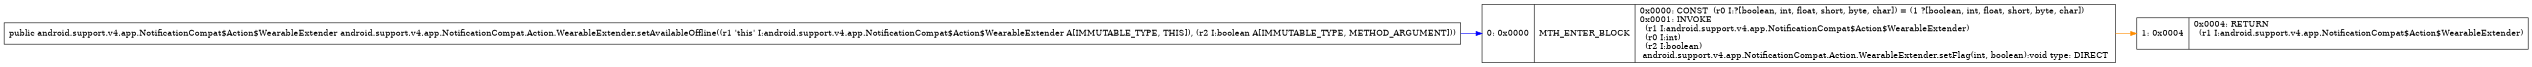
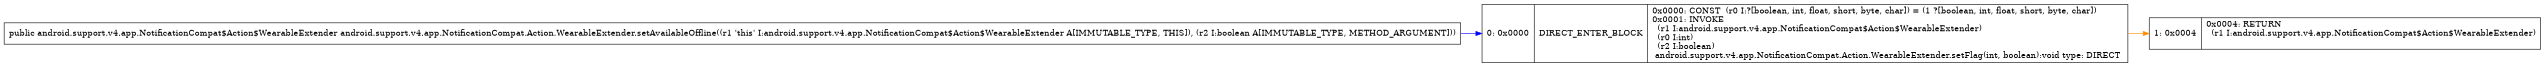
node "0: 0x0000": text "MTH_ENTER_BLOCK" -> "DIRECT_ENTER_BLOCK"
